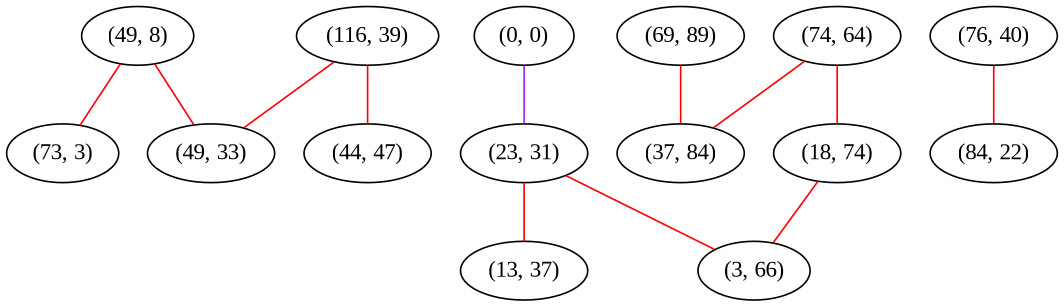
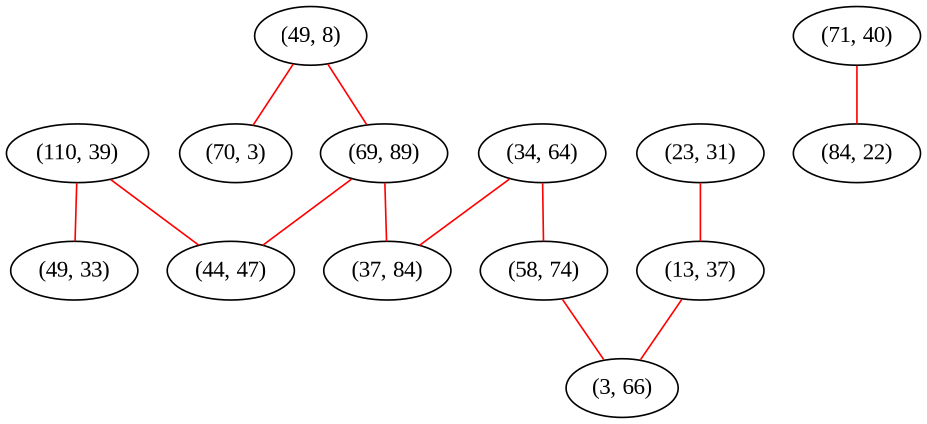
node "(116, 39)": label "(116, 39)" -> "(110, 39)"
node "(0, 0)": removed
node "(74, 64)": label "(74, 64)" -> "(34, 64)"
node "(76, 40)": label "(76, 40)" -> "(71, 40)"
edge "(49, 8)" -- "(49, 33)": now "(49, 8)" -- "(69, 89)"
node "(73, 3)": label "(73, 3)" -> "(70, 3)"
node "(18, 74)": label "(18, 74)" -> "(58, 74)"
edge "(69, 89)" -- "(44, 47)": added
edge "(23, 31)" -- "(3, 66)": now "(13, 37)" -- "(3, 66)"
